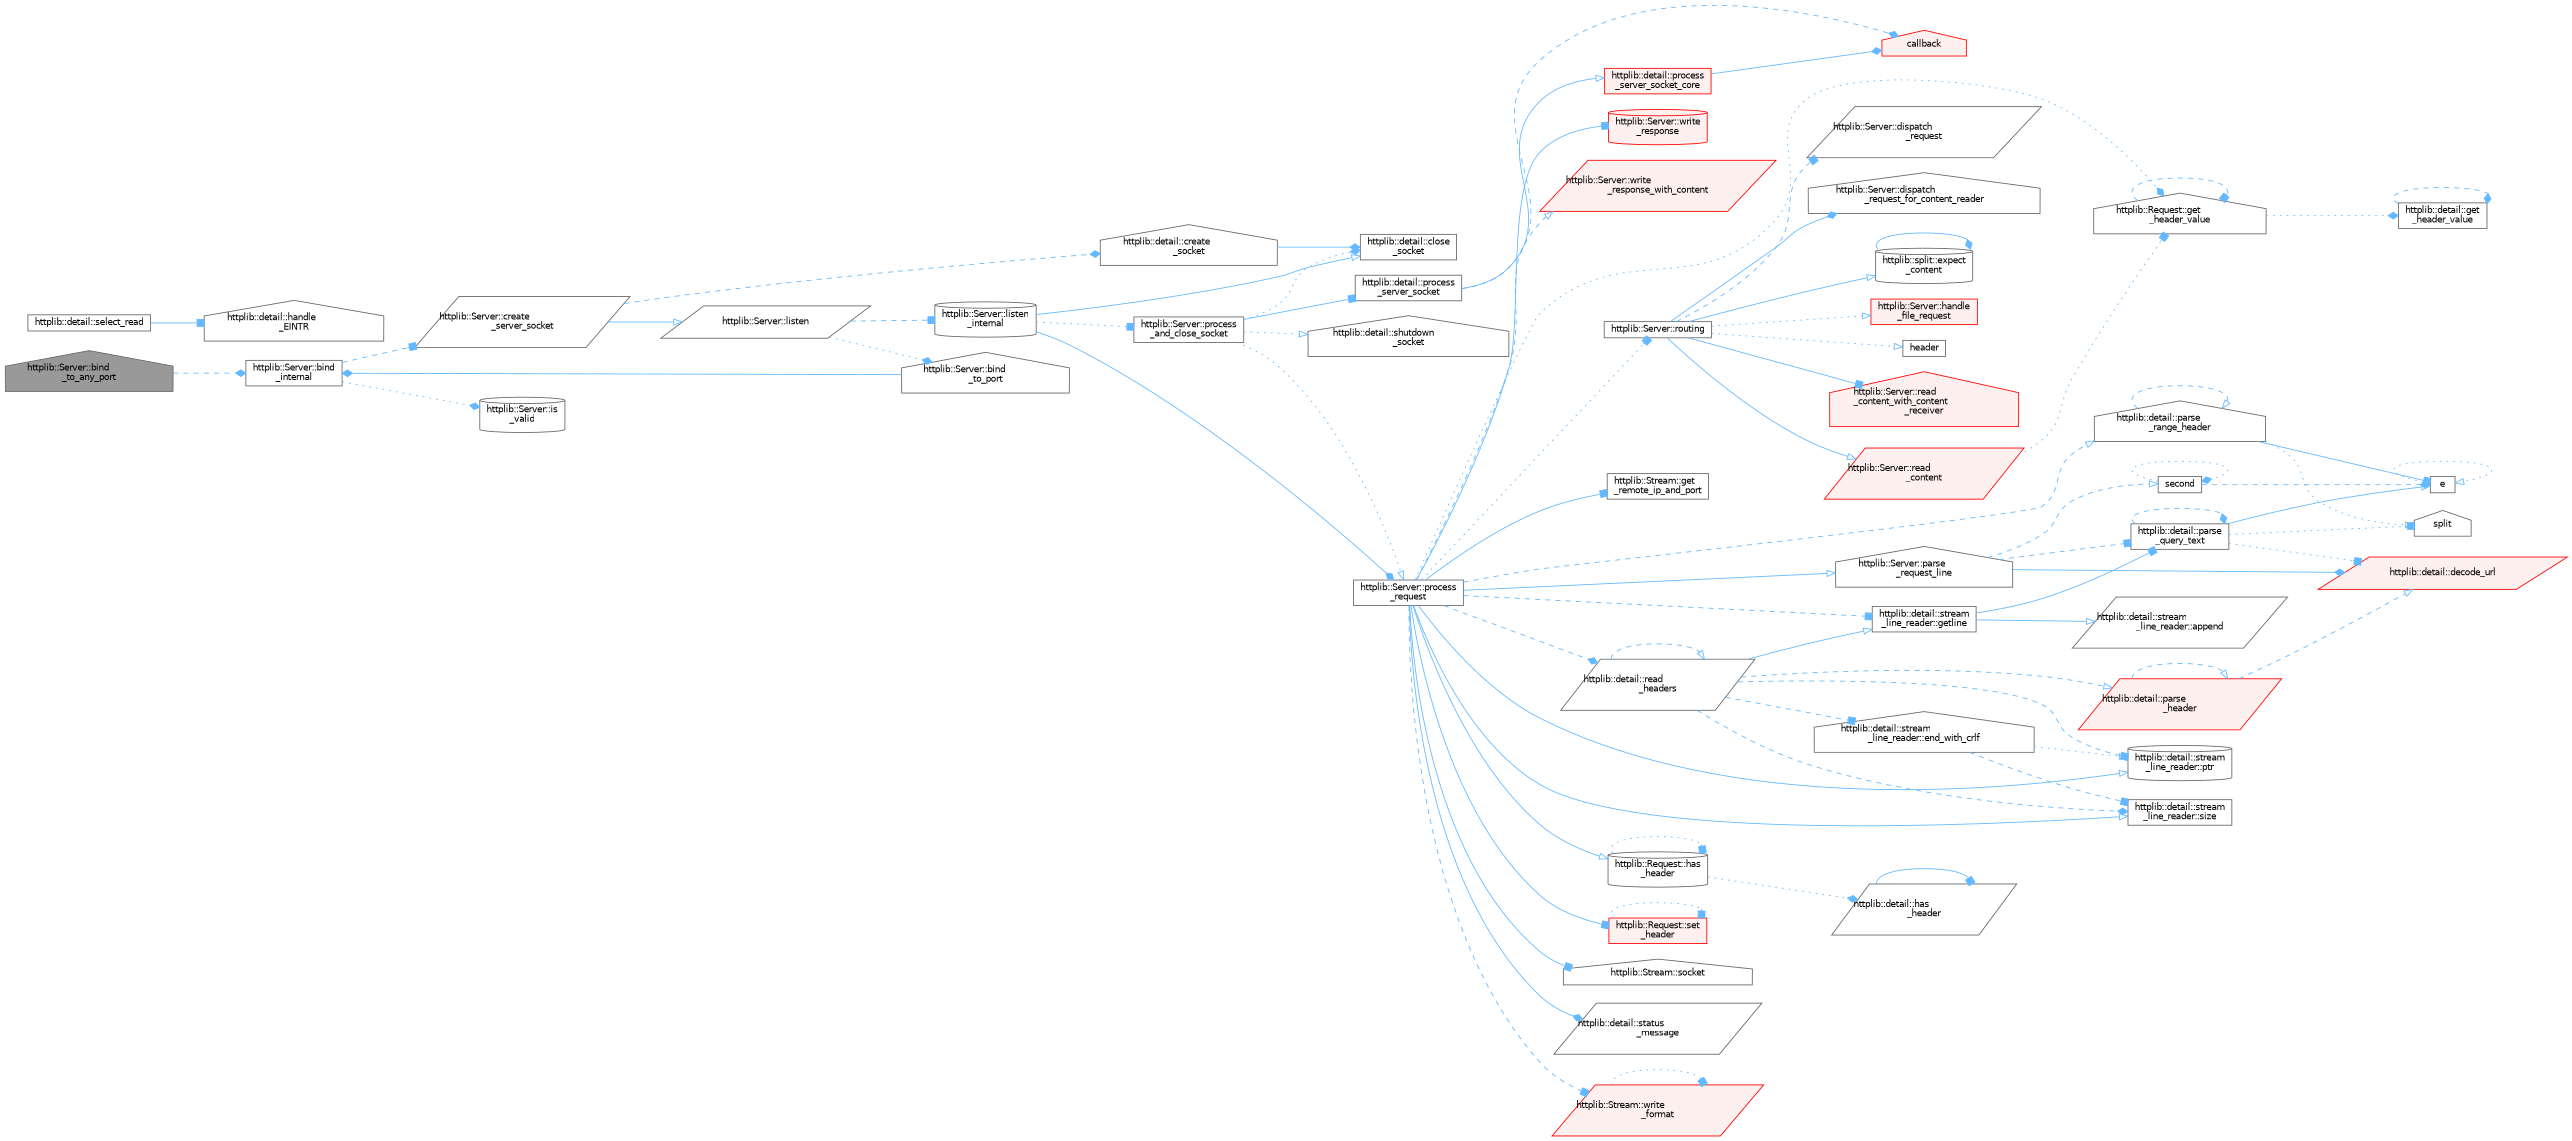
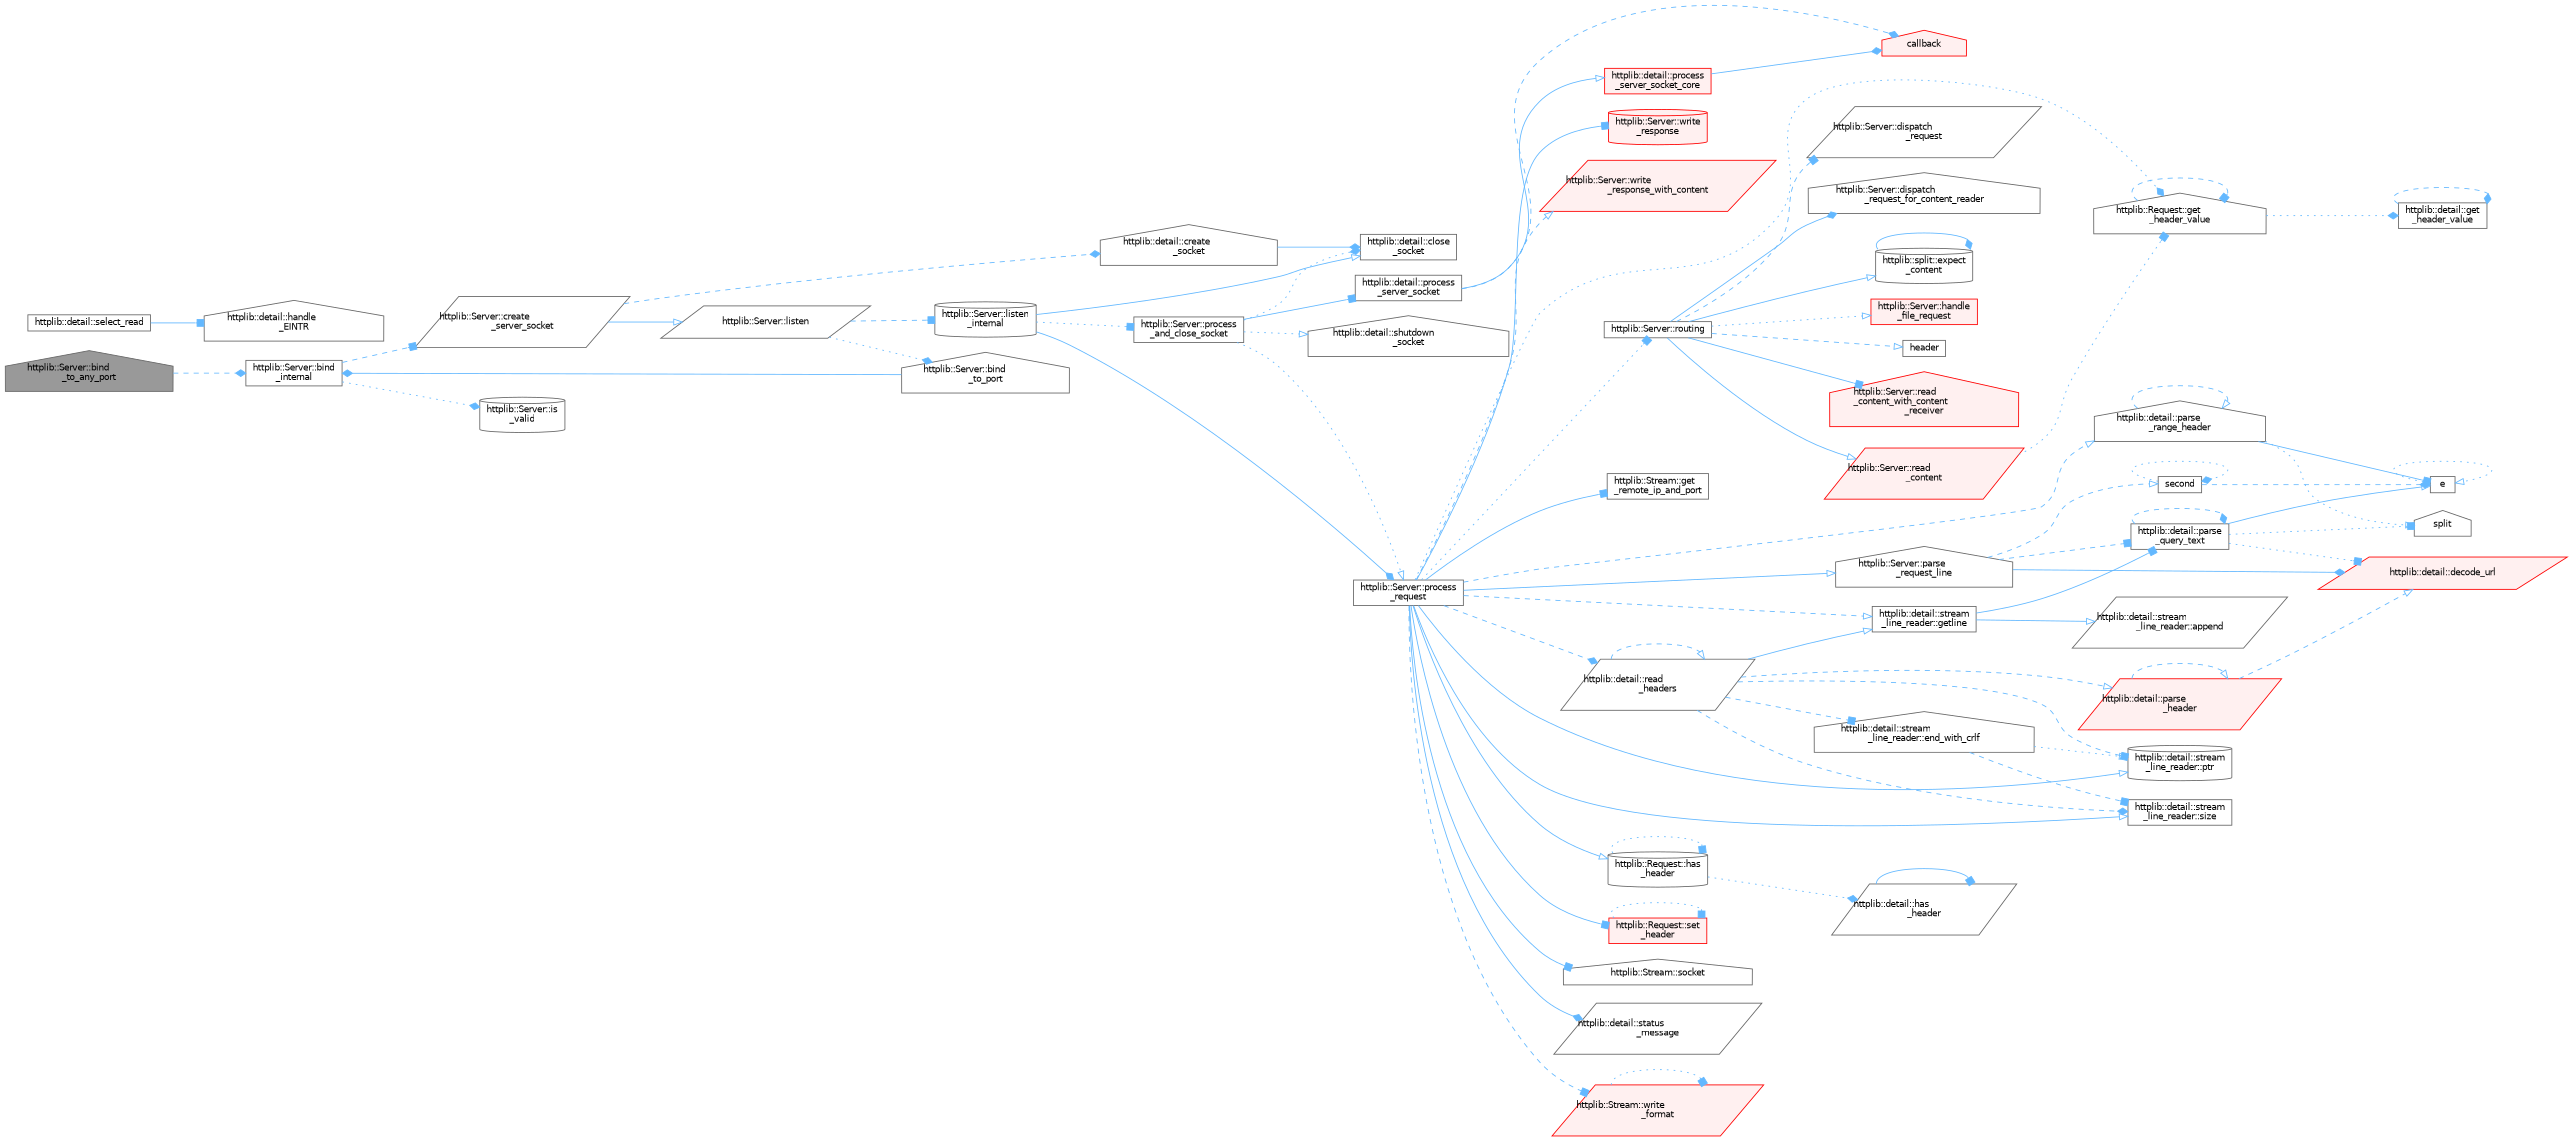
edge "httplib::Server::routing" -> "header": style dotted -> dashed
edge "httplib::Server::process _request" -> "httplib::detail::stream _line_reader::getline": arrowhead box -> onormal
